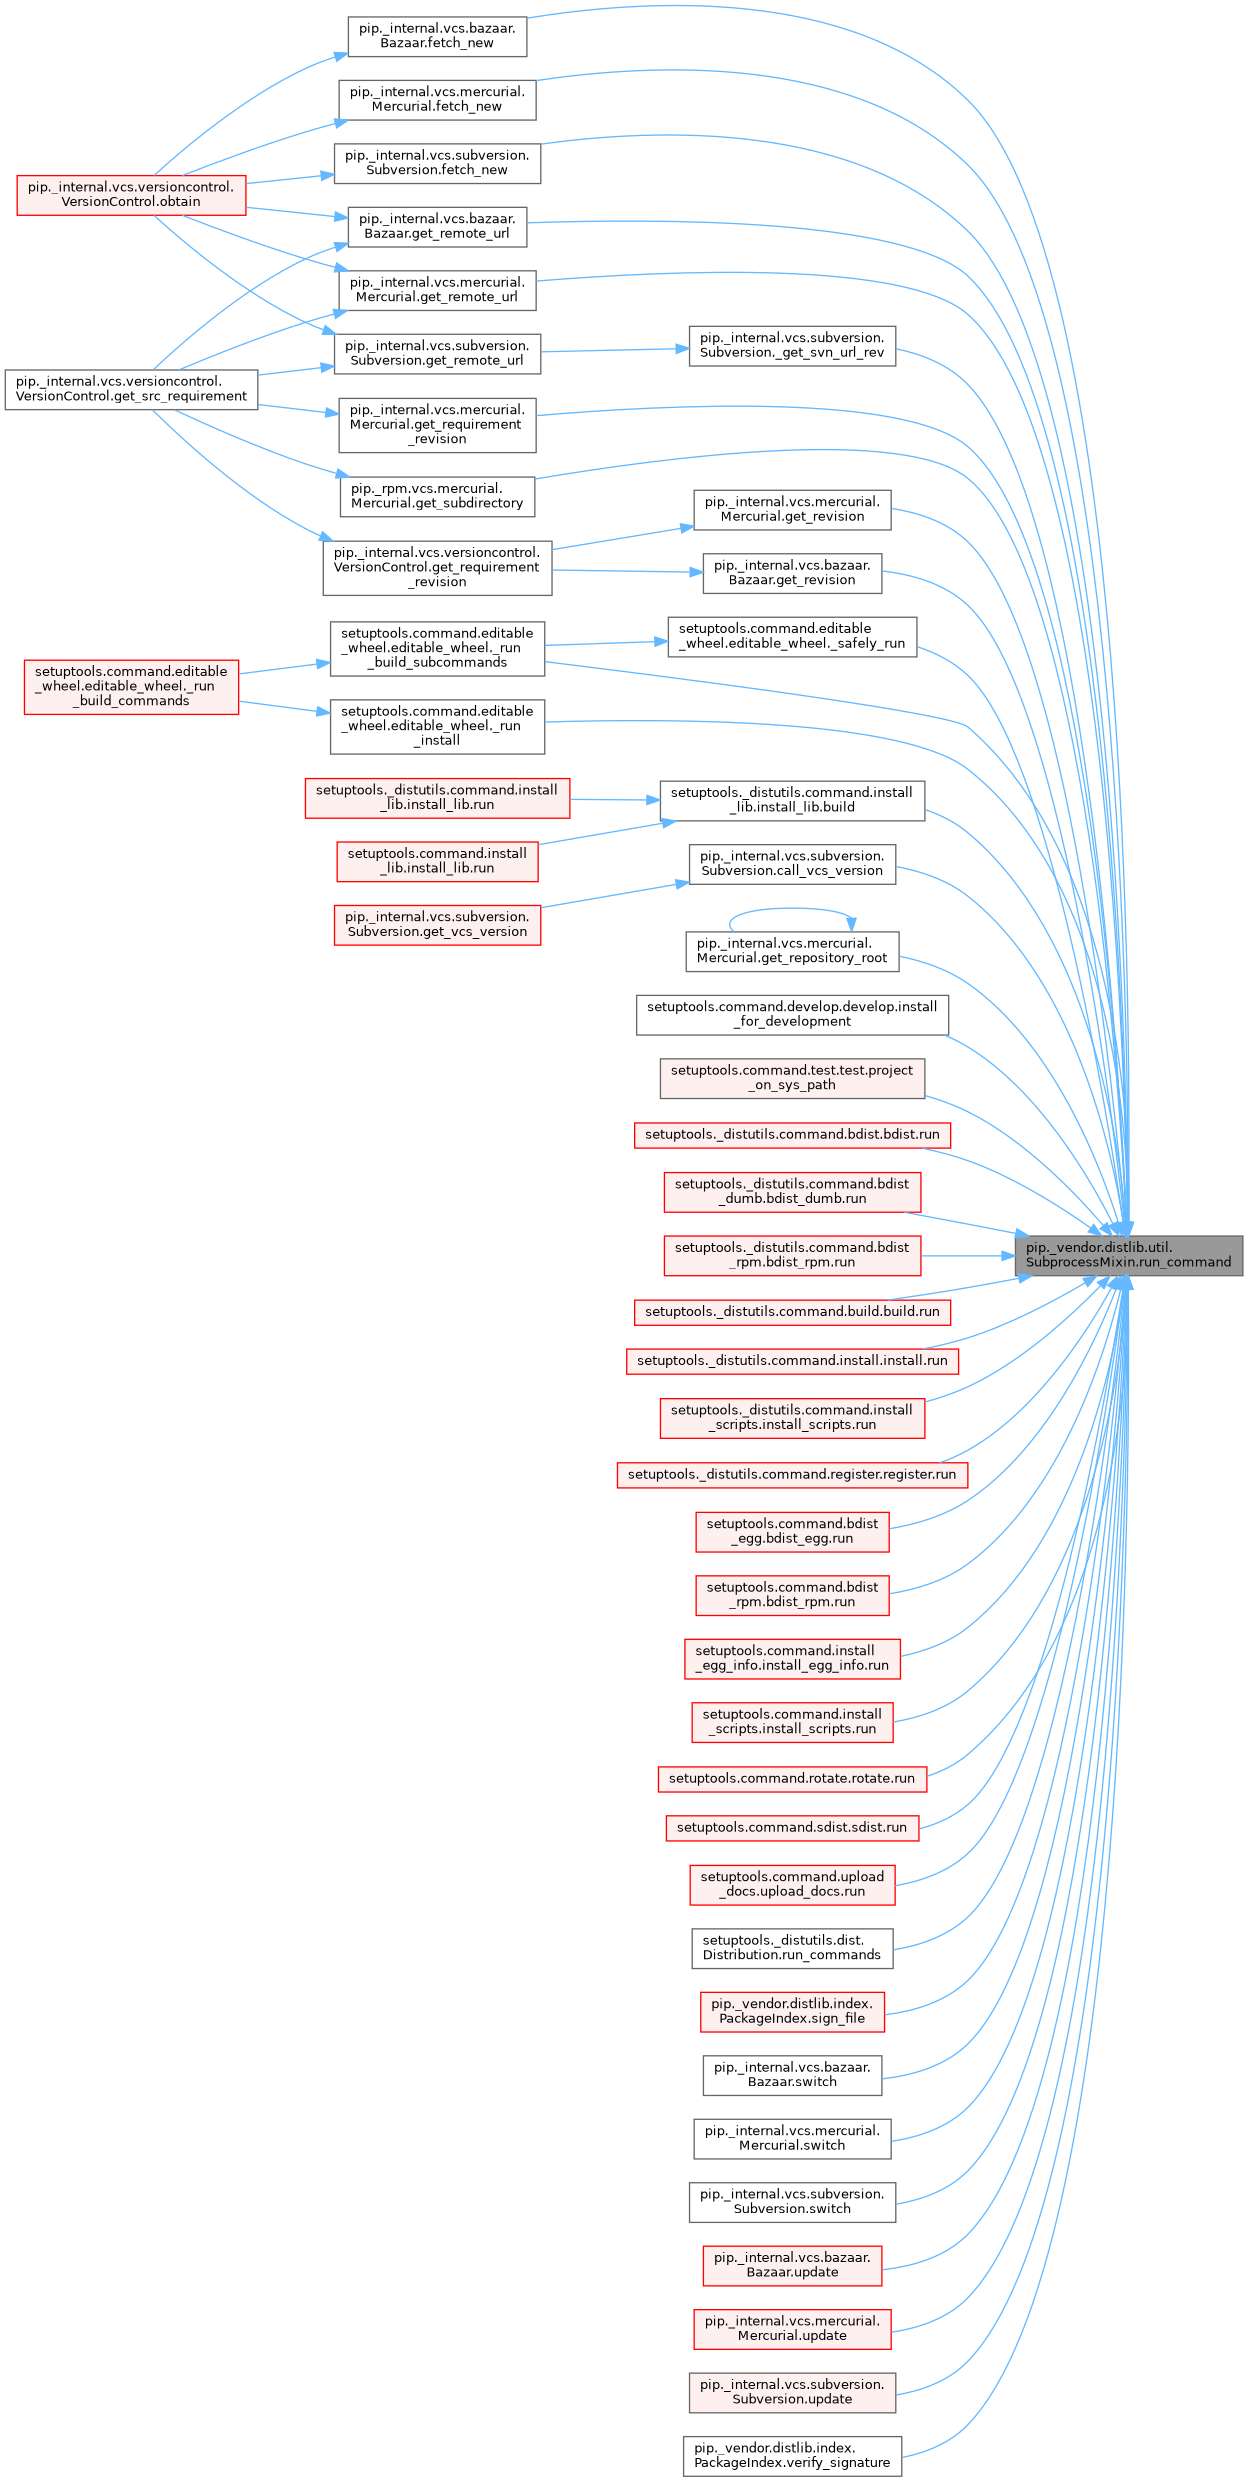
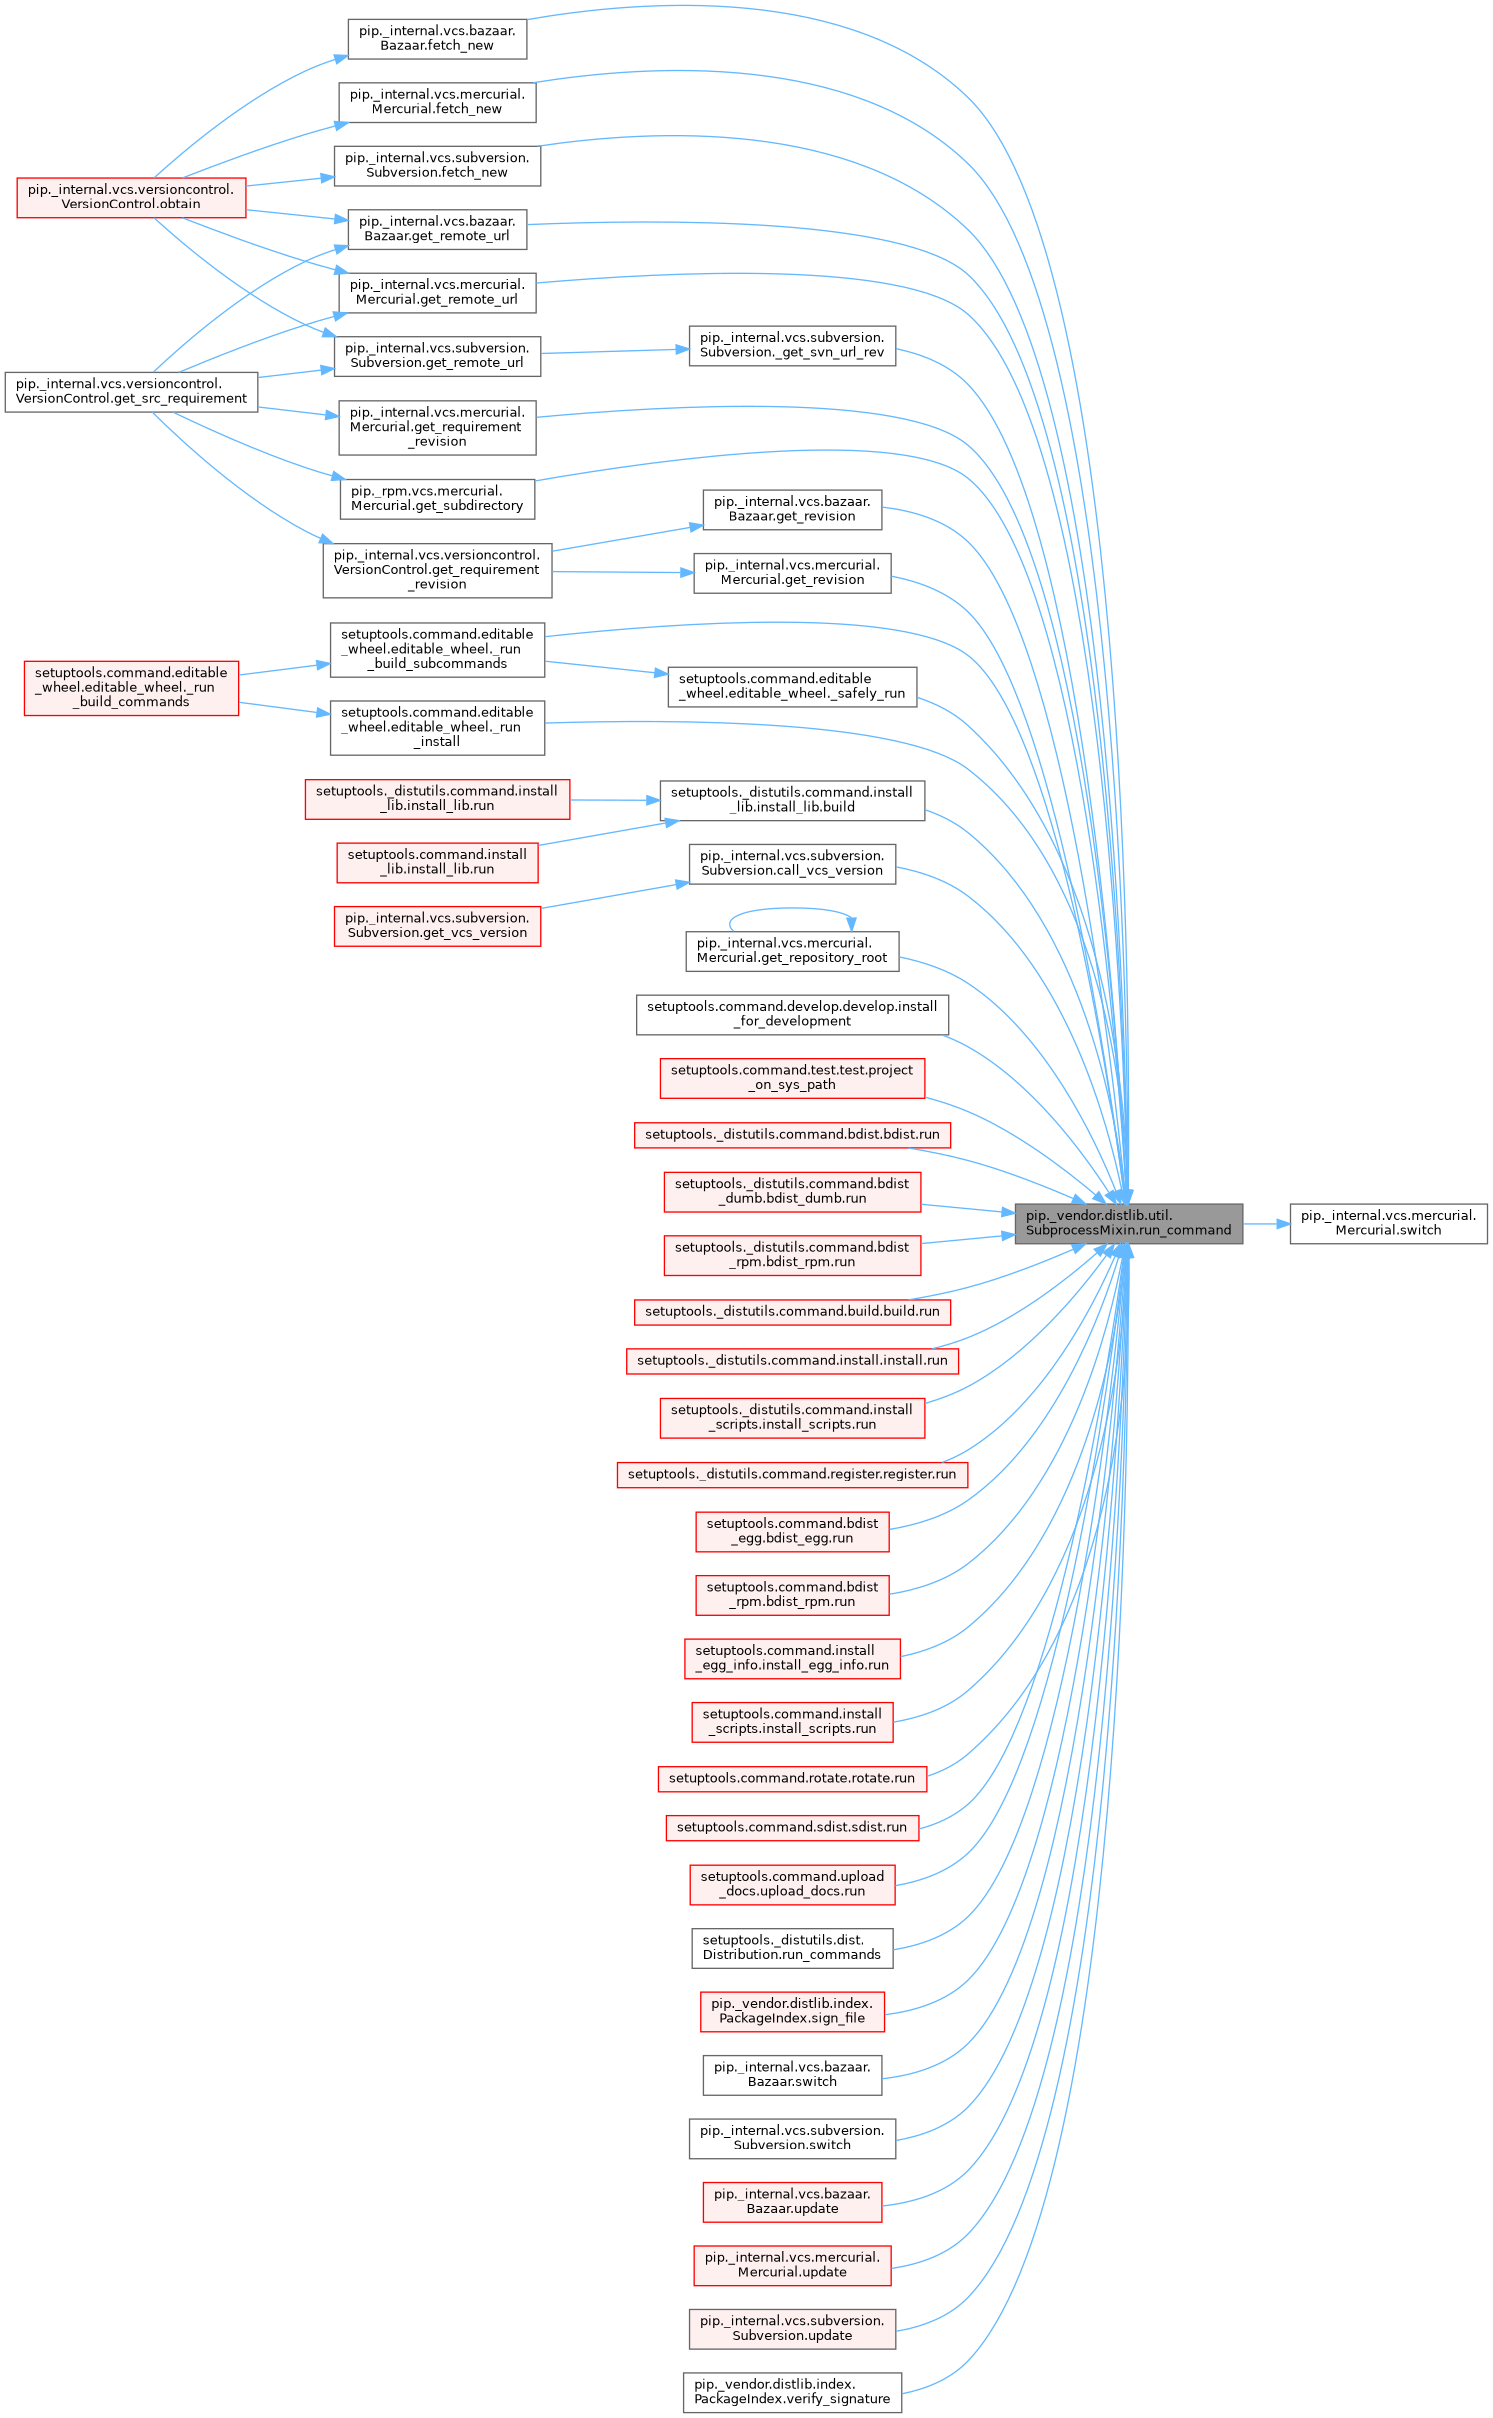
node "setuptools.command.test.test.project _on_sys_path": color grey40 -> red
edge "pip._internal.vcs.mercurial. Mercurial.switch" -> "pip._vendor.distlib.util. SubprocessMixin.run_command": reversed
